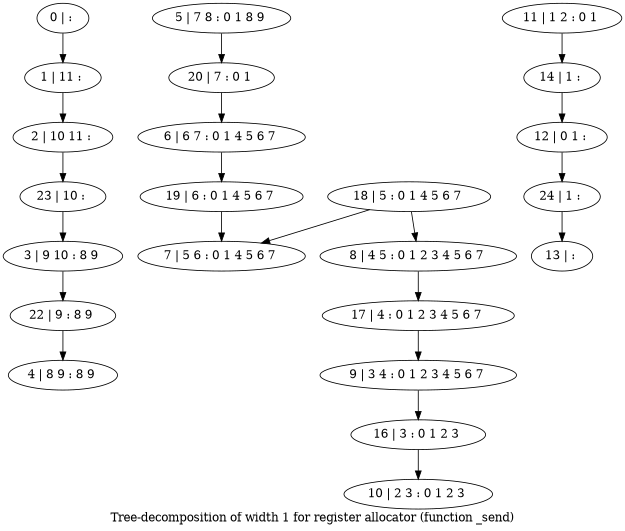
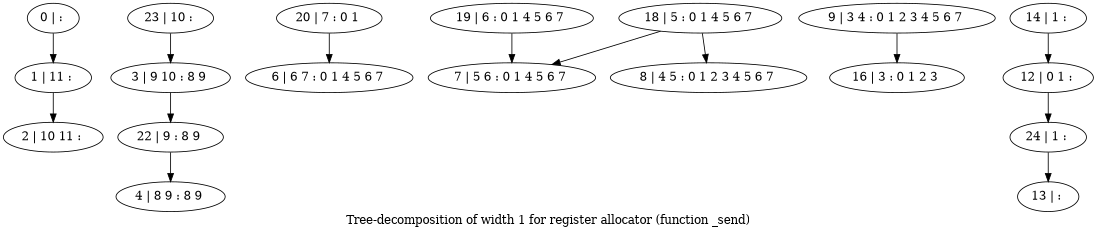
node "5 | 7 8 : 0 1 8 9": removed
node "11 | 1 2 : 0 1": removed
edge "2 | 10 11 :" -> "23 | 10 :": removed
edge "6 | 6 7 : 0 1 4 5 6 7" -> "19 | 6 : 0 1 4 5 6 7": removed
node "17 | 4 : 0 1 2 3 4 5 6 7": removed
node "10 | 2 3 : 0 1 2 3": removed
